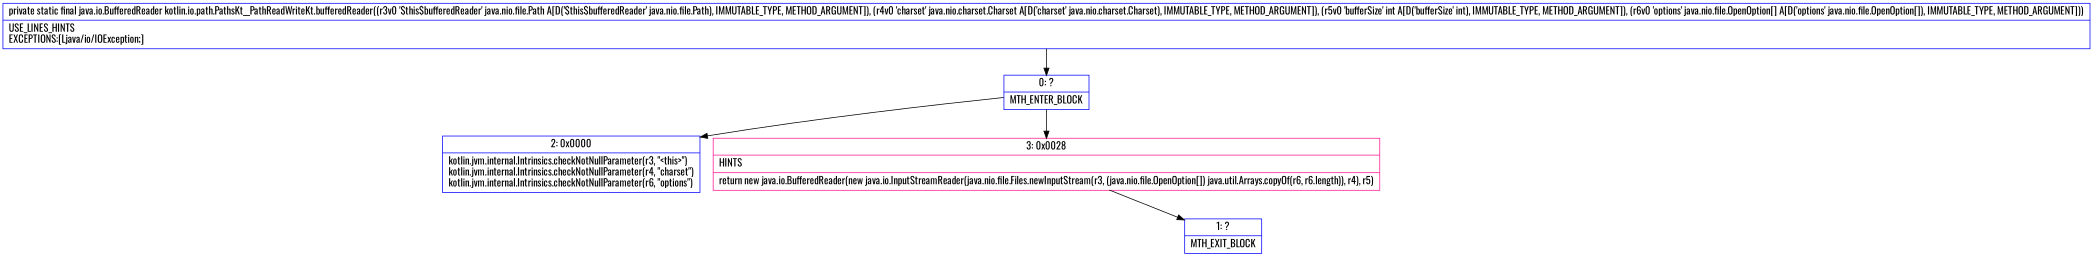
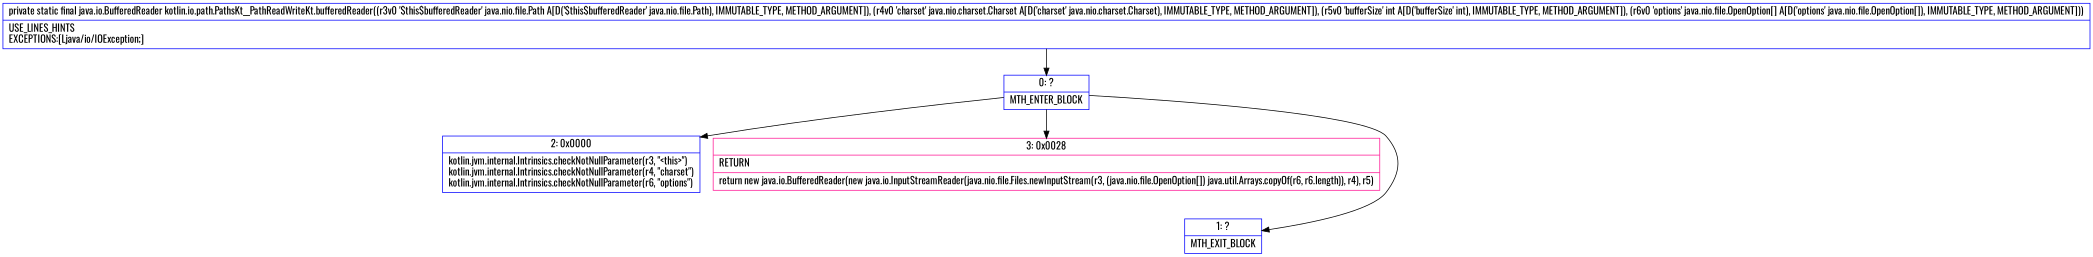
node "3: 0x0028": text "HINTS" -> "RETURN"
edge "3: 0x0028" -> "1: ?": now "0: ?" -> "1: ?"
